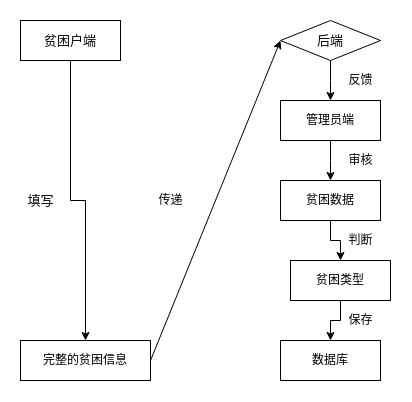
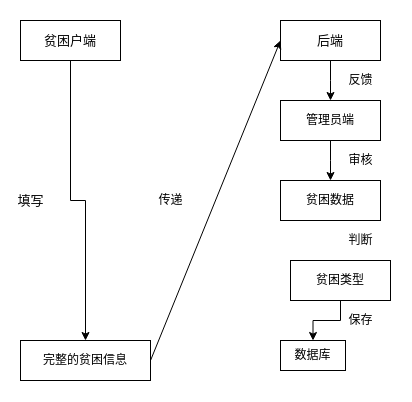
node "后端": shape diamond -> rectangle
node "填写": moved (41, 201) -> (31, 201)
edge "贫困数据" -> "贫困类型": removed
node "数据库": size 100x40 -> 65x30
